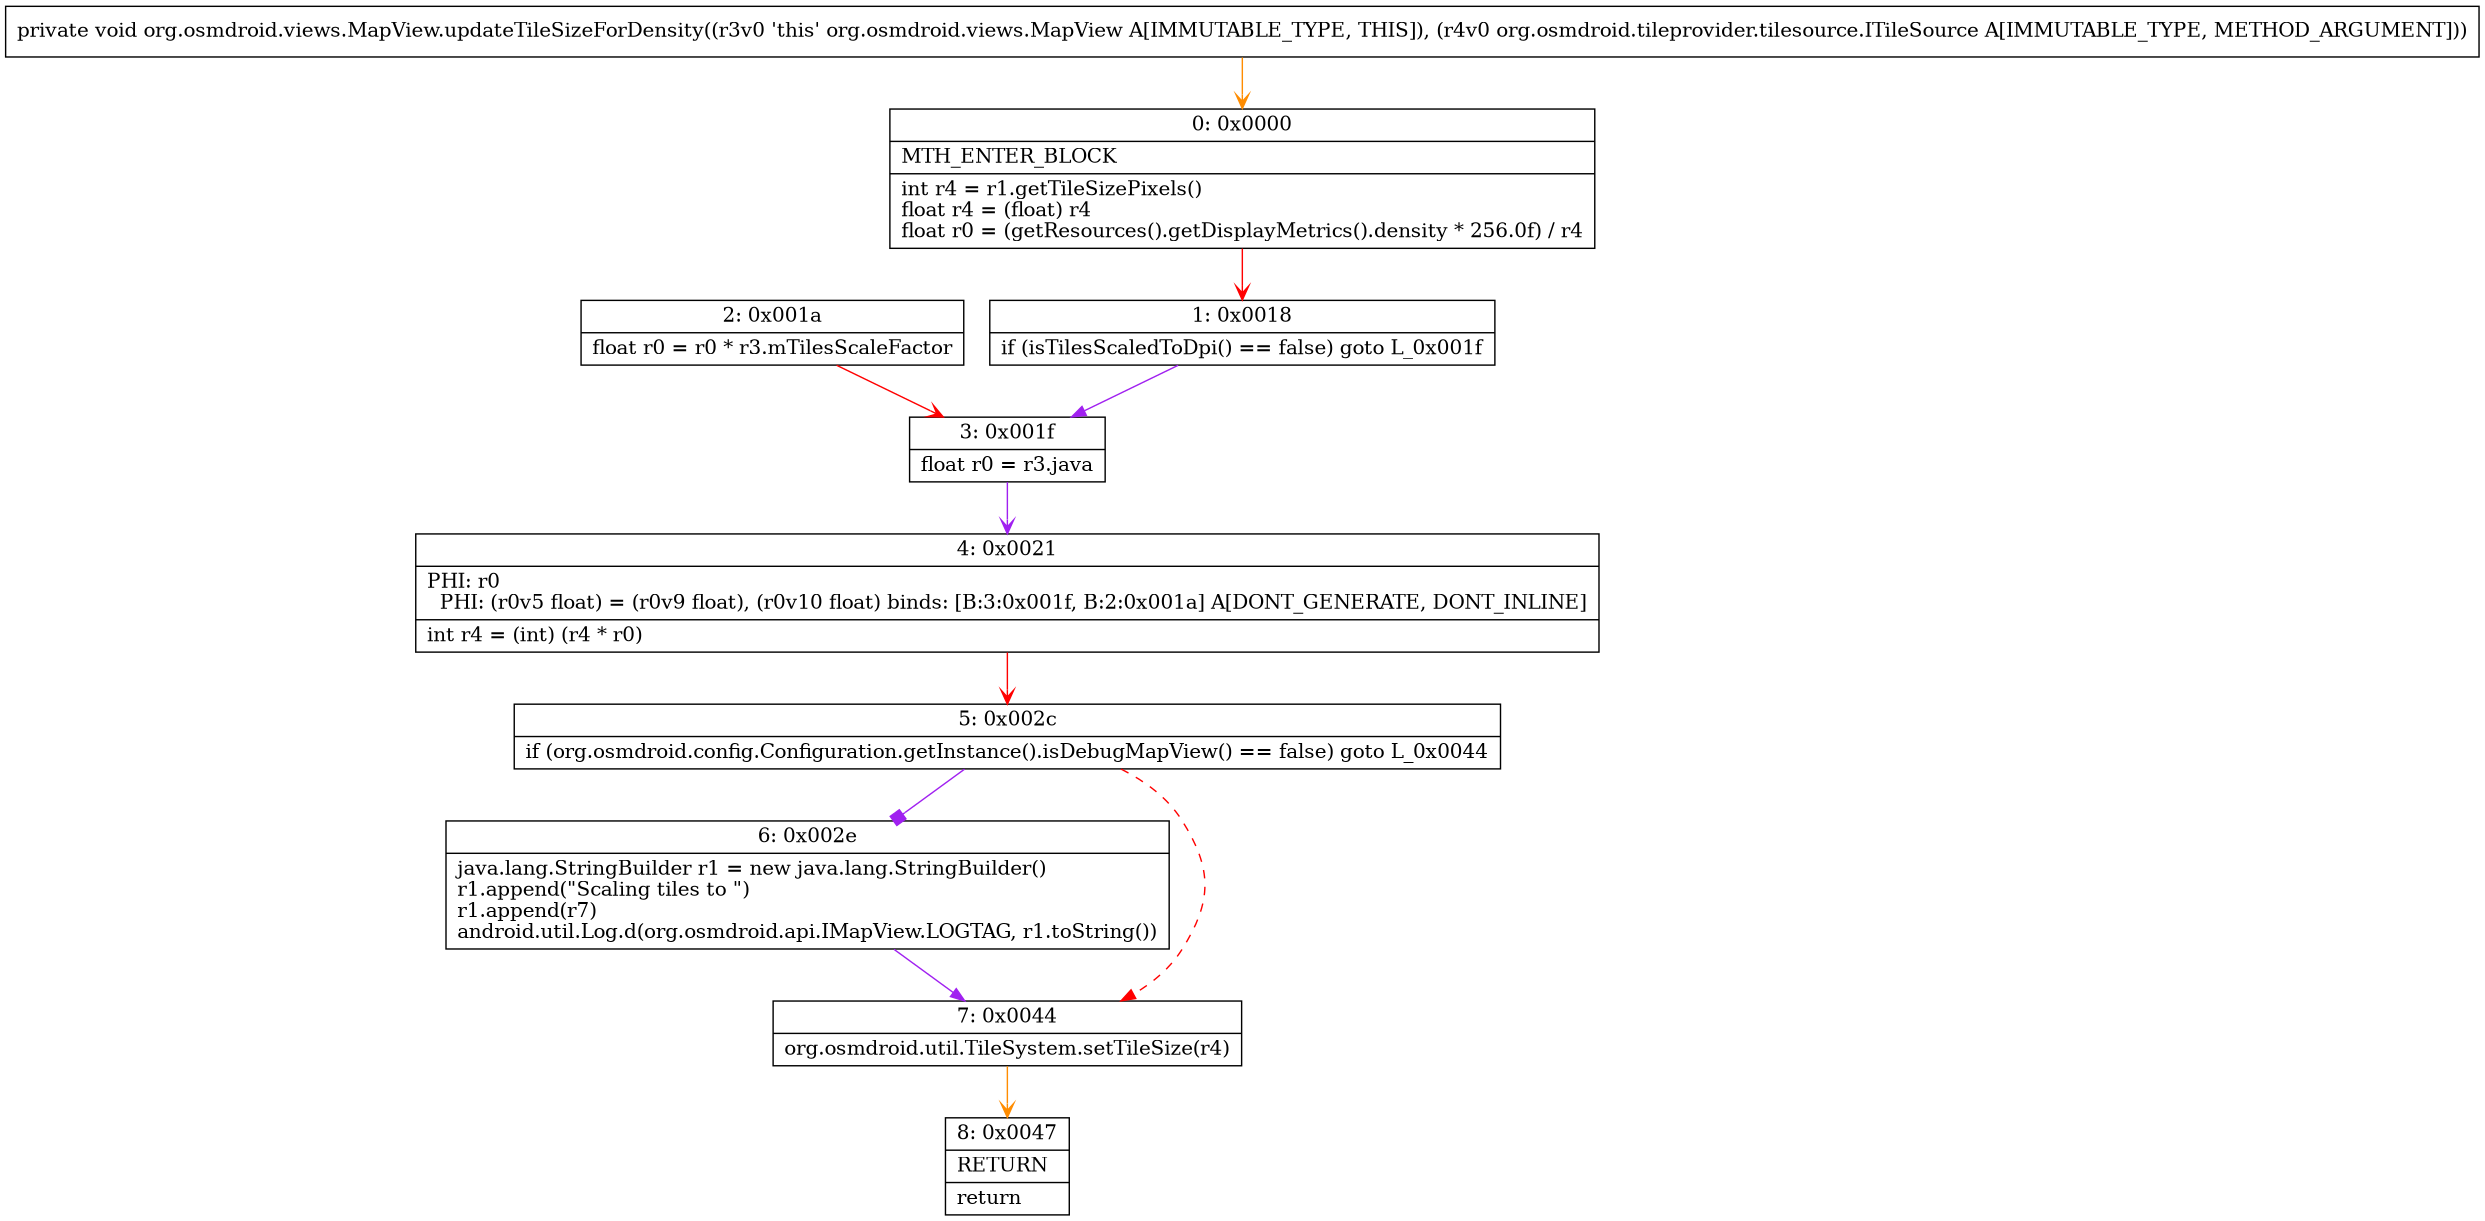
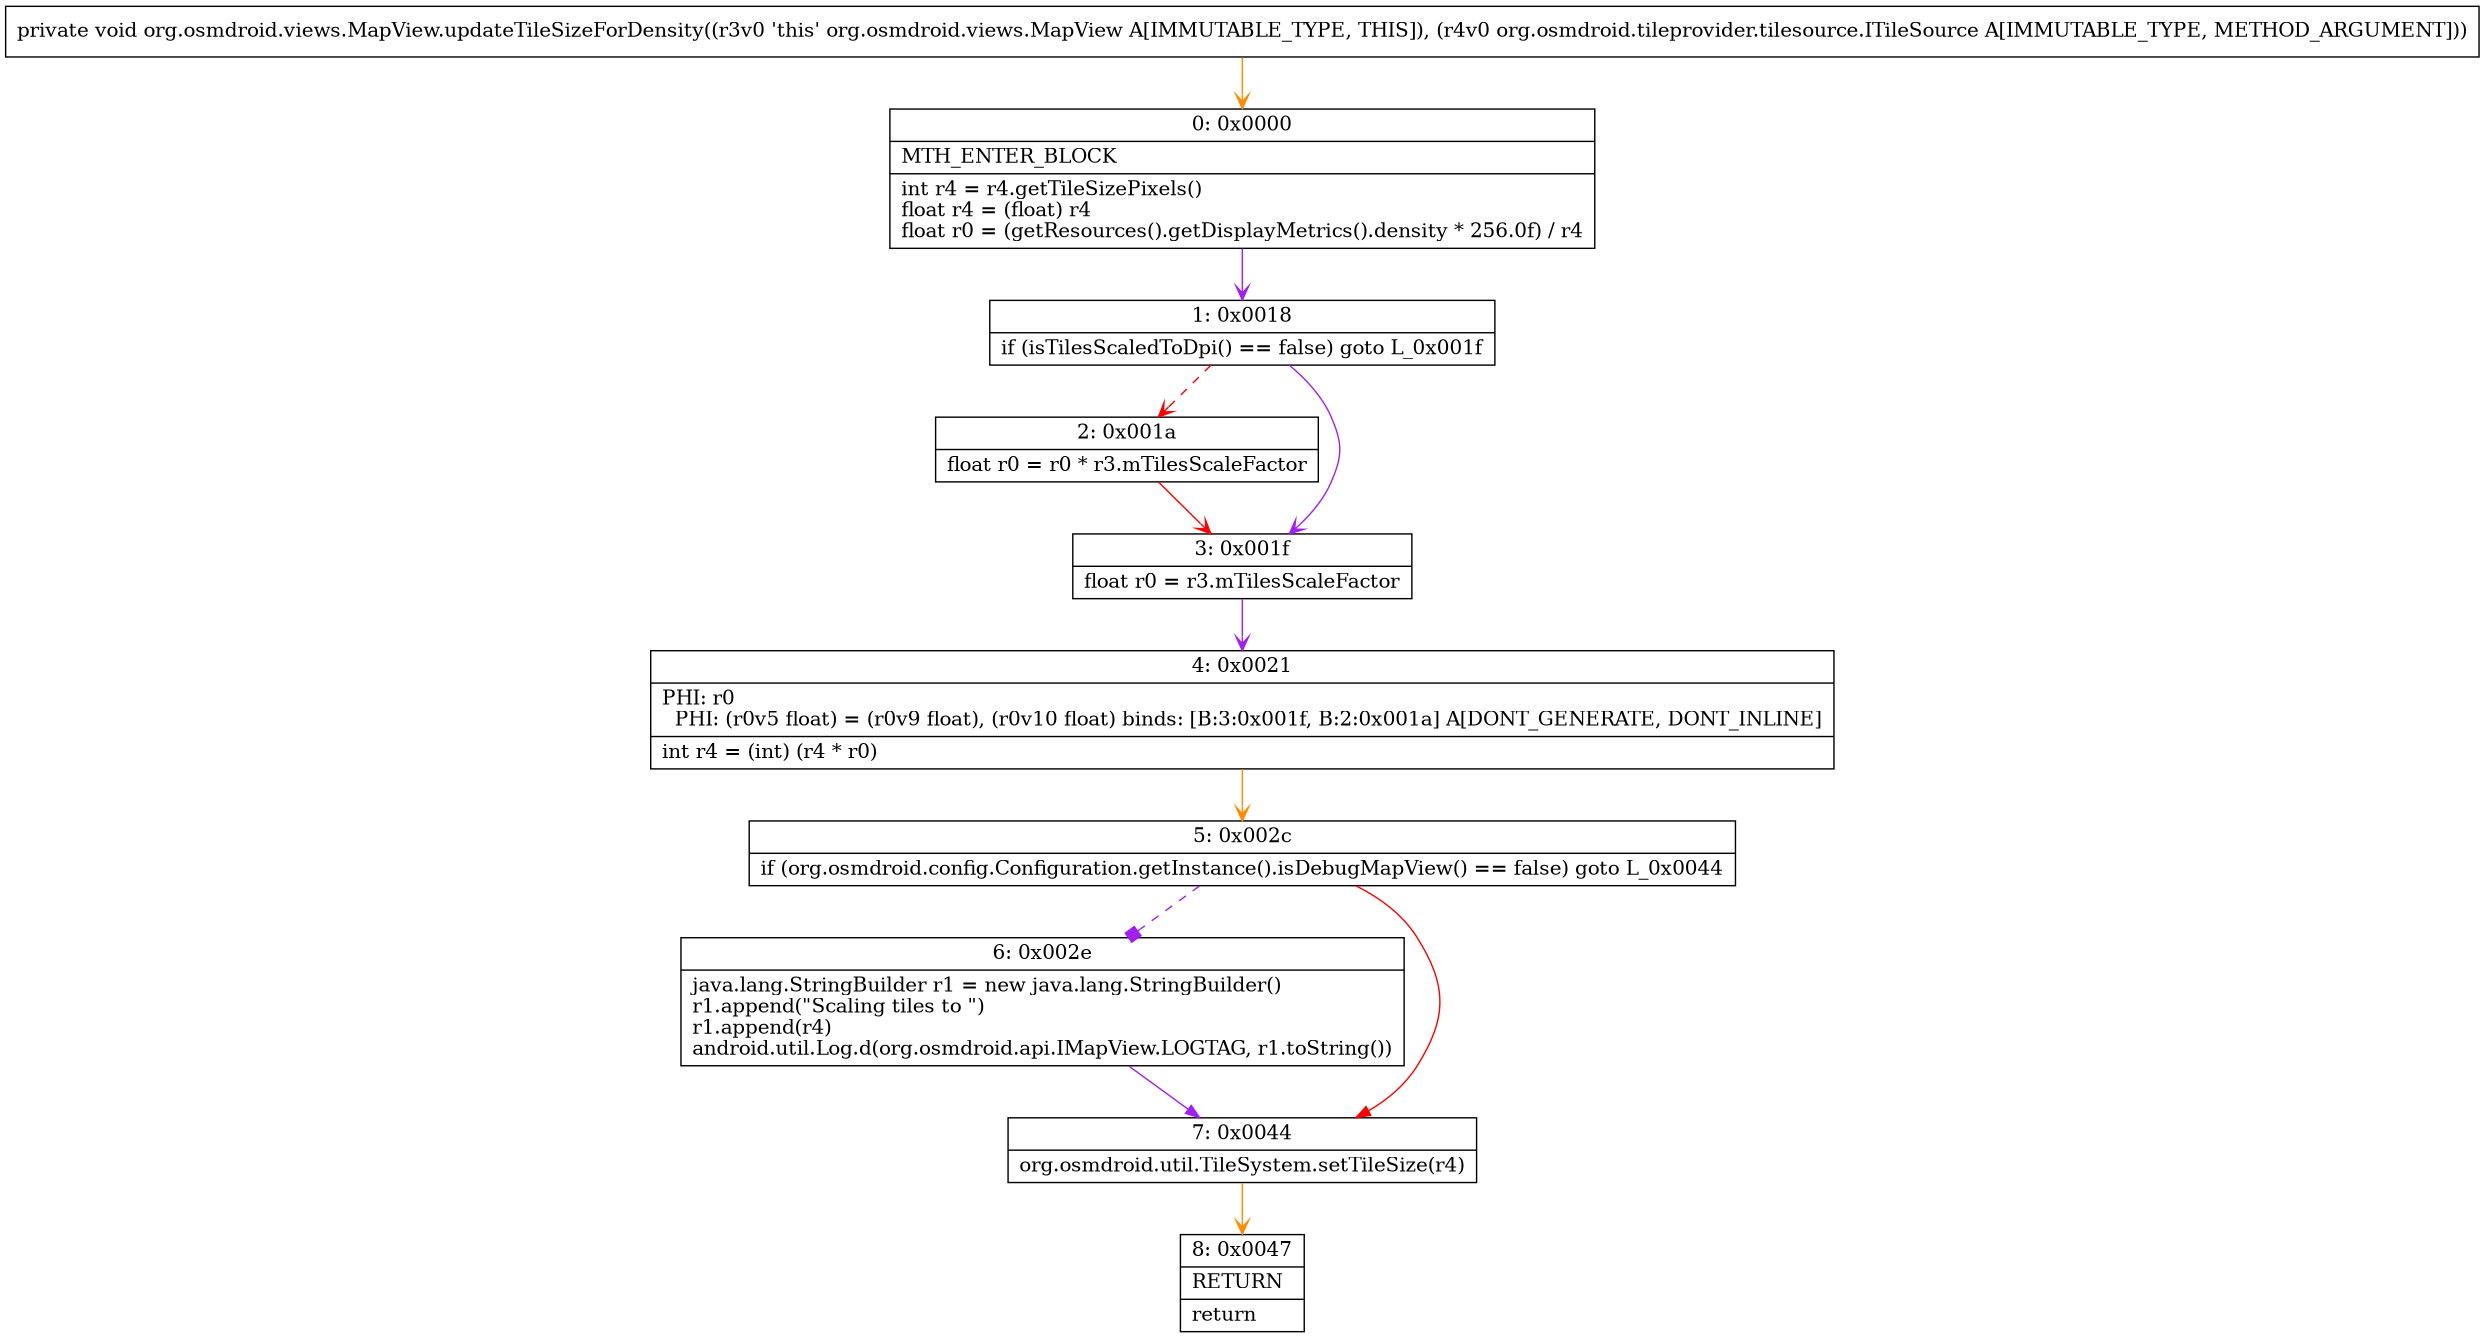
node "0: 0x0000": text "int r4 = r1.getTileSizePixels()" -> "int r4 = r4.getTileSizePixels()"
edge "0: 0x0000" -> "1: 0x0018": color red -> purple
edge "1: 0x0018" -> "2: 0x001a": added
edge "1: 0x0018" -> "3: 0x001f": arrowhead normal -> vee
node "3: 0x001f": text "float r0 = r3.java" -> "float r0 = r3.mTilesScaleFactor"
edge "4: 0x0021" -> "5: 0x002c": color red -> darkorange
edge "5: 0x002c" -> "6: 0x002e": style solid -> dashed
edge "5: 0x002c" -> "7: 0x0044": style dashed -> solid
node "6: 0x002e": text "r1.append(r7)" -> "r1.append(r4)"
